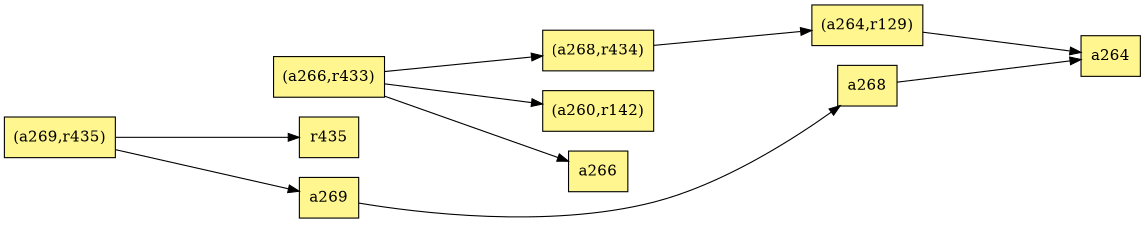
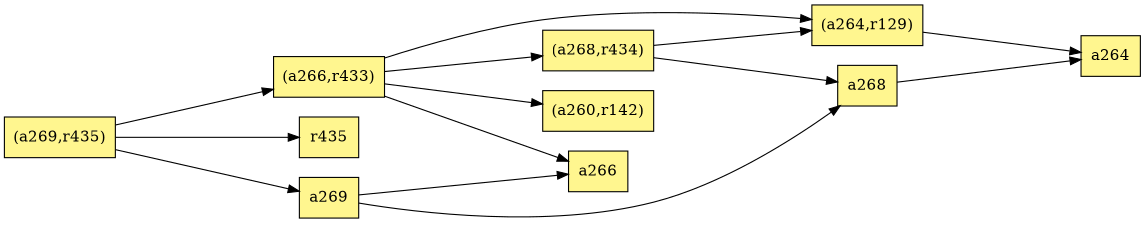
edge "(a266,r433)" -> "(a264,r129)": added
edge "(a268,r434)" -> "a268": added
edge "(a269,r435)" -> "(a266,r433)": added
edge "a269" -> "a266": added
